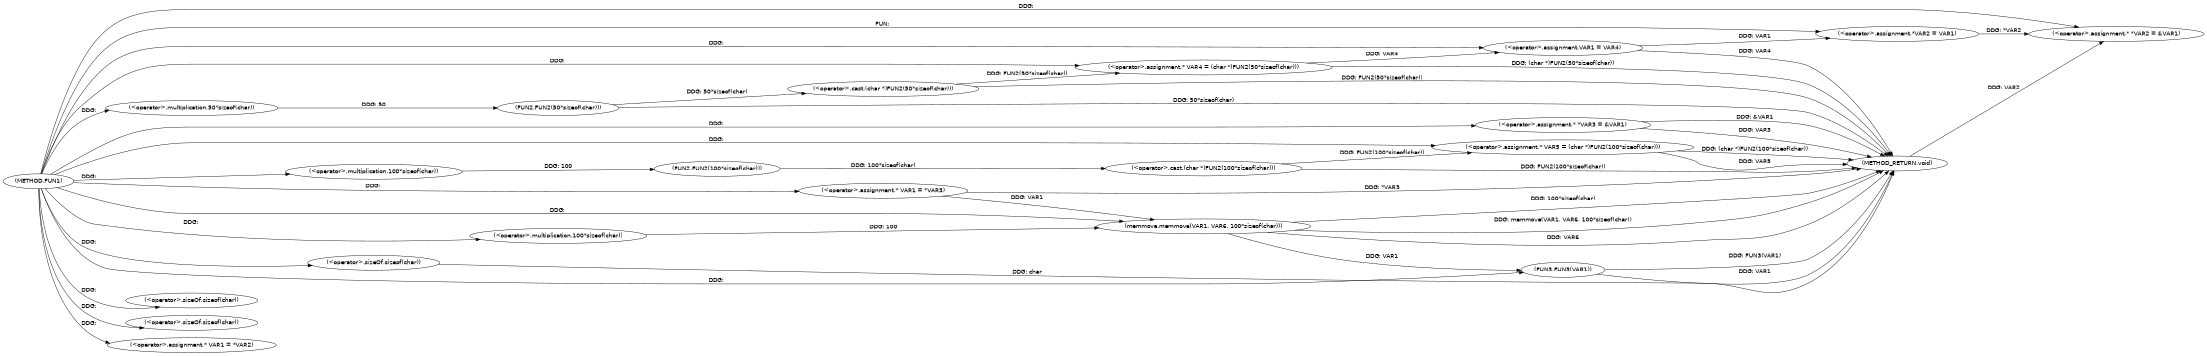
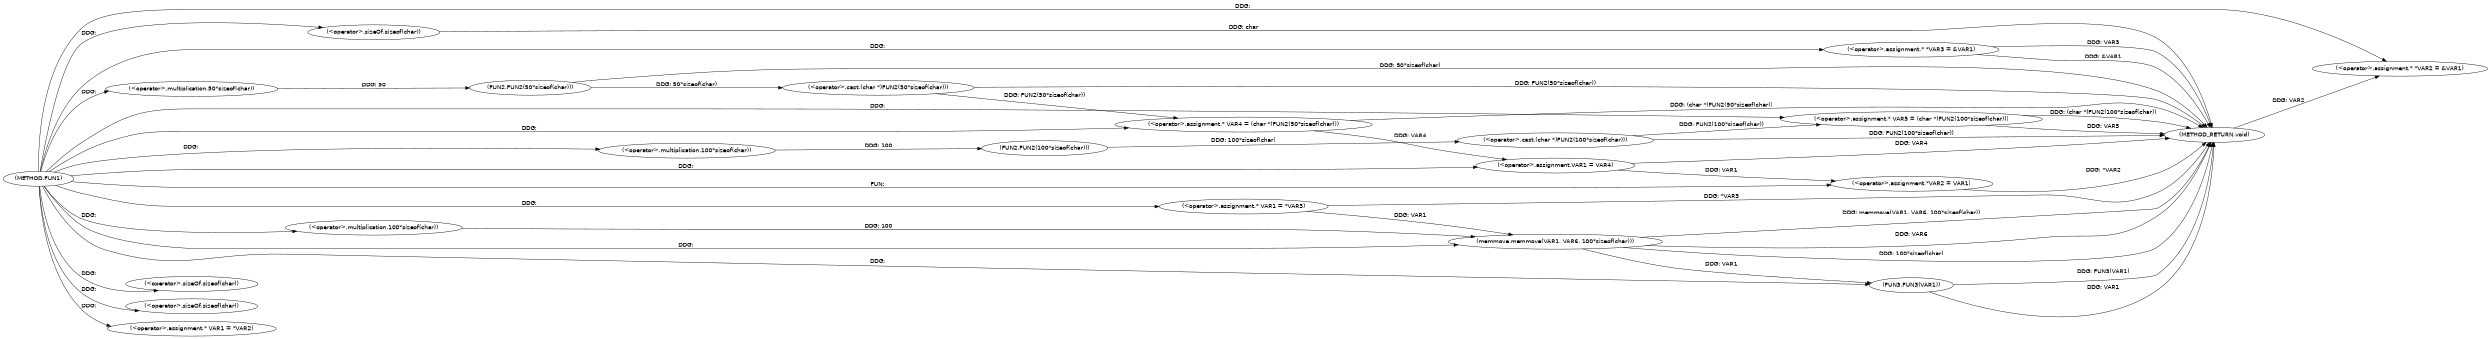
edge "(<operator>.assignment,*VAR2 = VAR1)" -> "(<operator>.assignment,* *VAR2 = &VAR1)": now "(<operator>.assignment,*VAR2 = VAR1)" -> "(METHOD_RETURN,void)"
